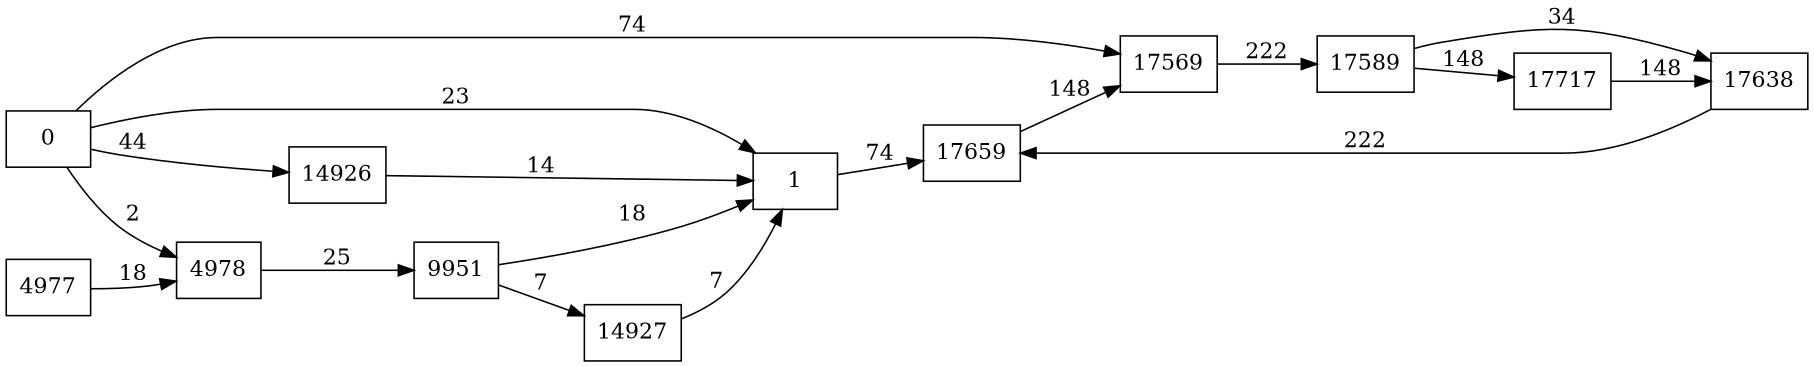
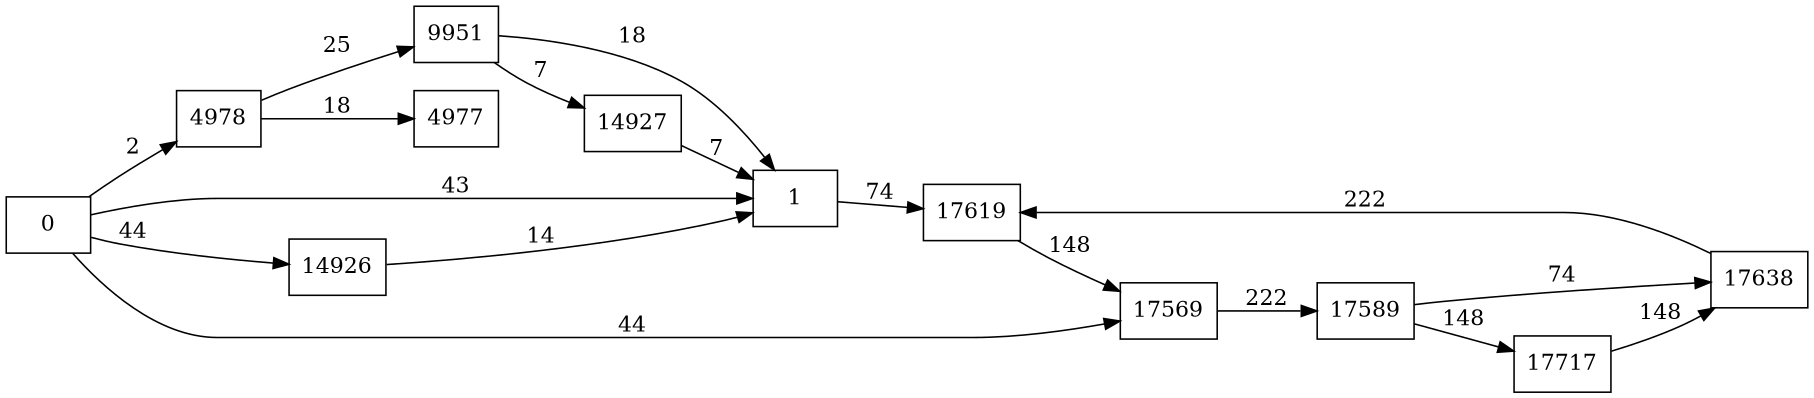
edge "17589" -> "17638": label "34" -> "74"
edge "0" -> "17569": label "74" -> "44"
edge "0" -> "1": label "23" -> "43"
node "17659": label "17659" -> "17619"
edge "4977" -> "4978": reversed
